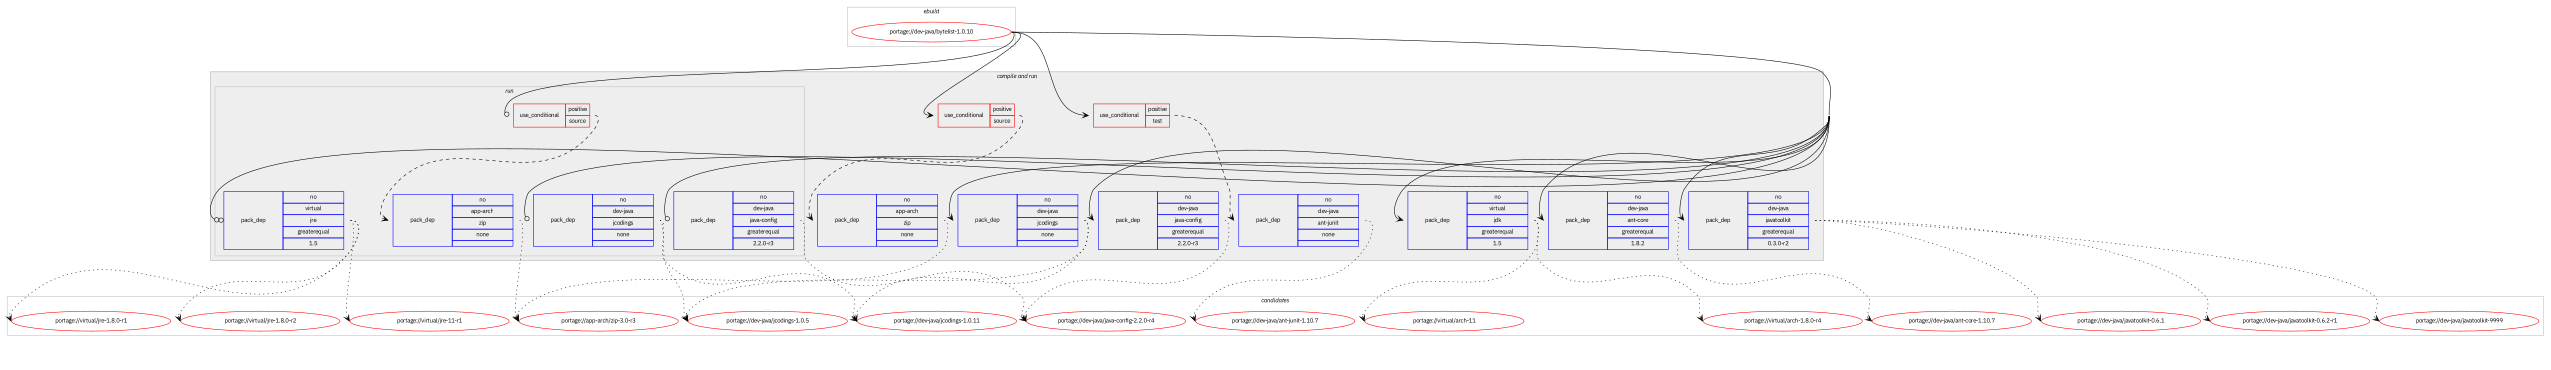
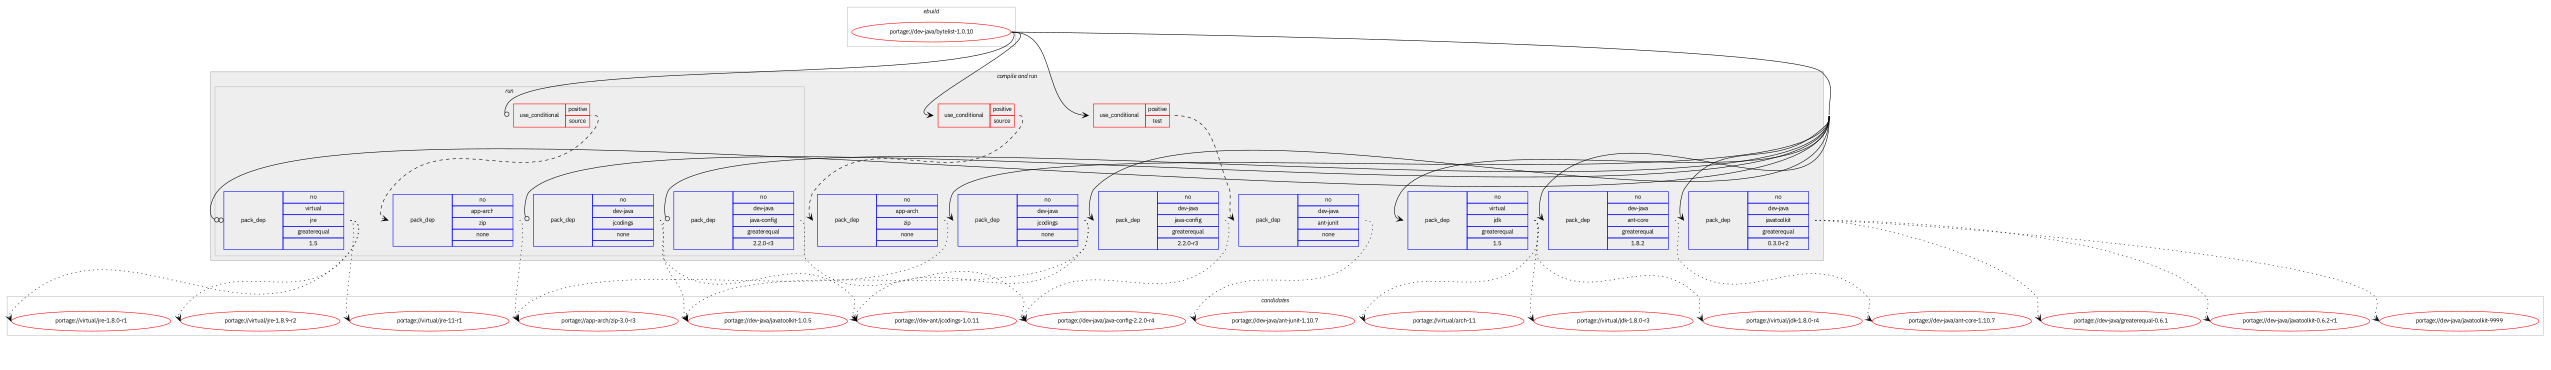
node "portage://virtual/jre-1.8.0-r2": label "portage://virtual/jre-1.8.0-r2" -> "portage://virtual/jre-1.8.9-r2"
node "portage://dev-java/jcodings-1.0.5": label "portage://dev-java/jcodings-1.0.5" -> "portage://dev-java/javatoolkit-1.0.5"
node "portage://dev-java/jcodings-1.0.11": label "portage://dev-java/jcodings-1.0.11" -> "portage://dev-ant/jcodings-1.0.11"
node "portage://virtual/jdk-1.8.0-r3": added
node "portage://virtual/arch-1.8.0-r4": label "portage://virtual/arch-1.8.0-r4" -> "portage://virtual/jdk-1.8.0-r4"
node "portage://dev-java/javatoolkit-0.6.1": label "portage://dev-java/javatoolkit-0.6.1" -> "portage://dev-java/greaterequal-0.6.1"
